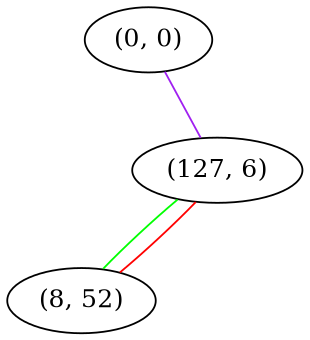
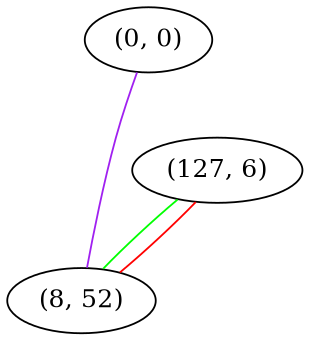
edge "(0, 0)" -- "(127, 6)": now "(0, 0)" -- "(8, 52)"
